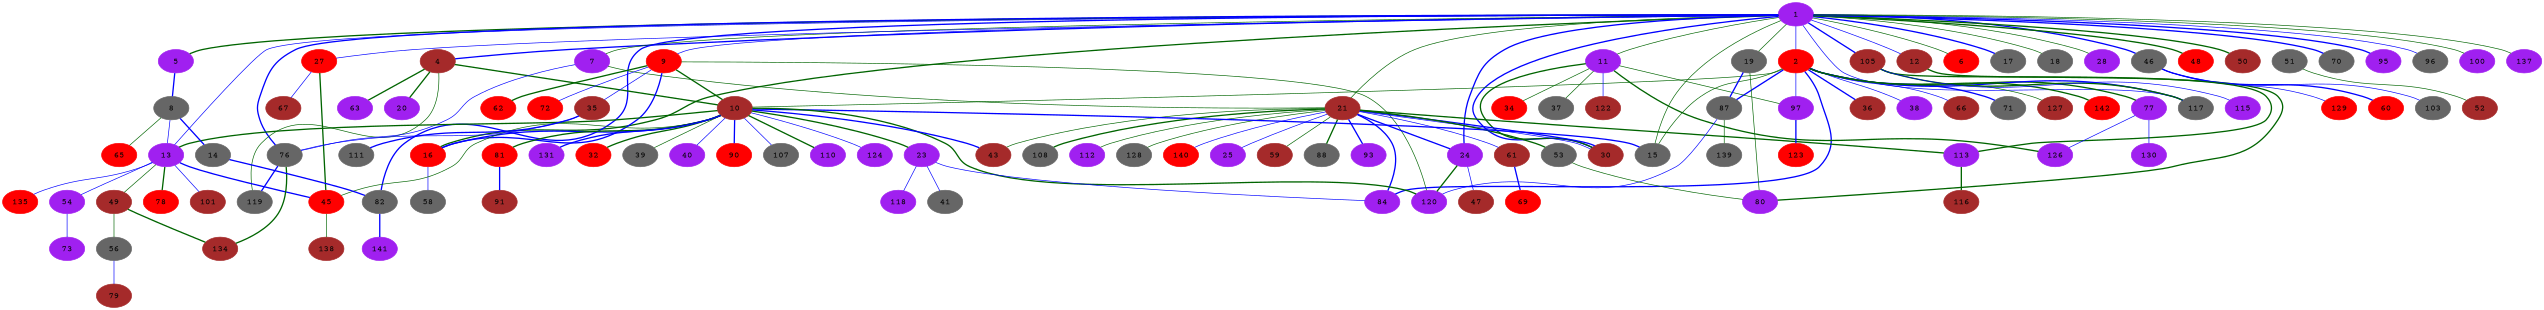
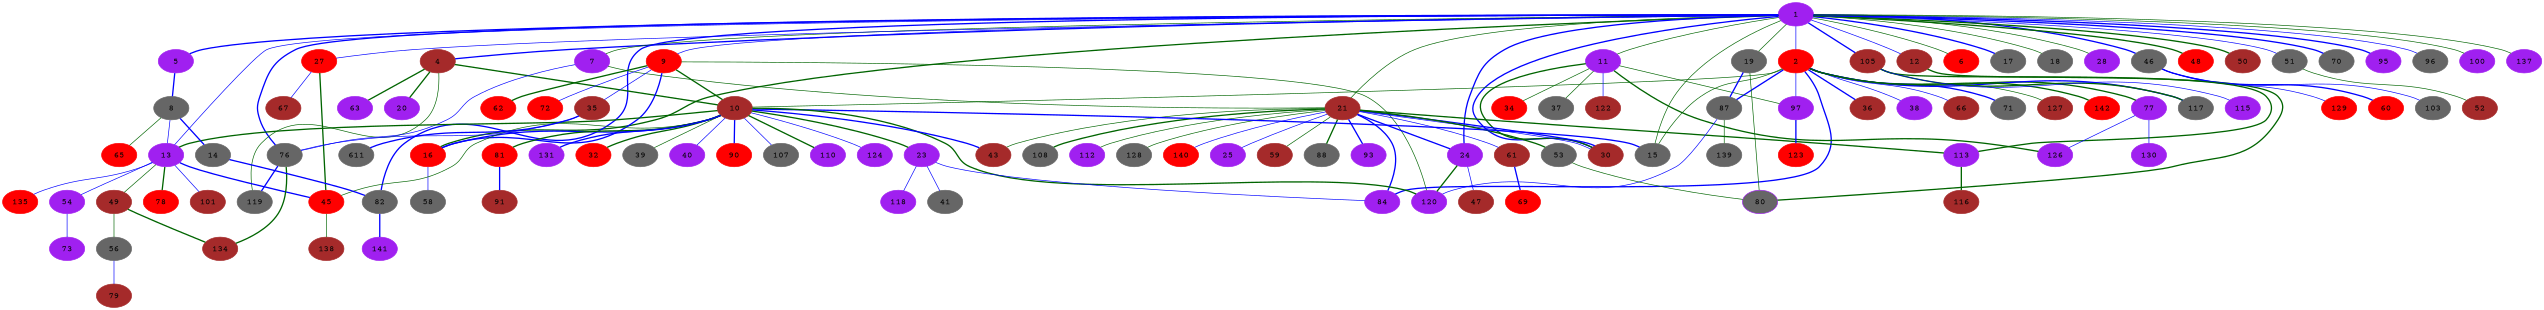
edge "1" -- "5": color darkgreen -> blue
edge "1" -- "117": now "1" -- "51"
node "111": label "111" -> "611"
node "80": fillcolor purple -> gray40
